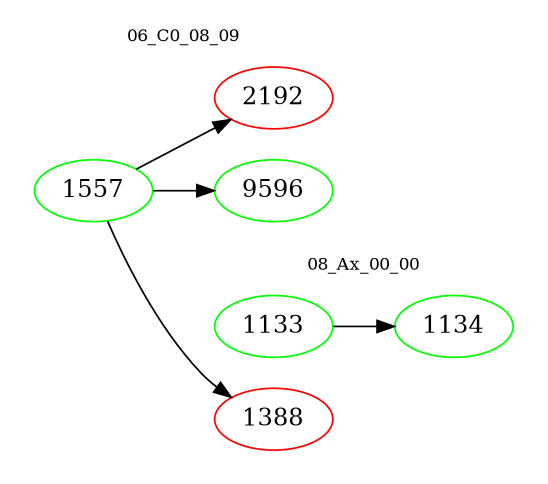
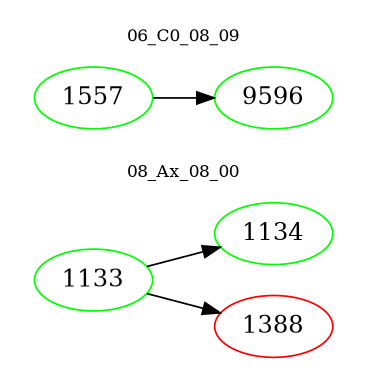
node "2192": removed
cluster "08_Ax_00_00": label "08_Ax_00_00" -> "08_Ax_08_00"
edge "1557" -> "1388": now "1133" -> "1388"
